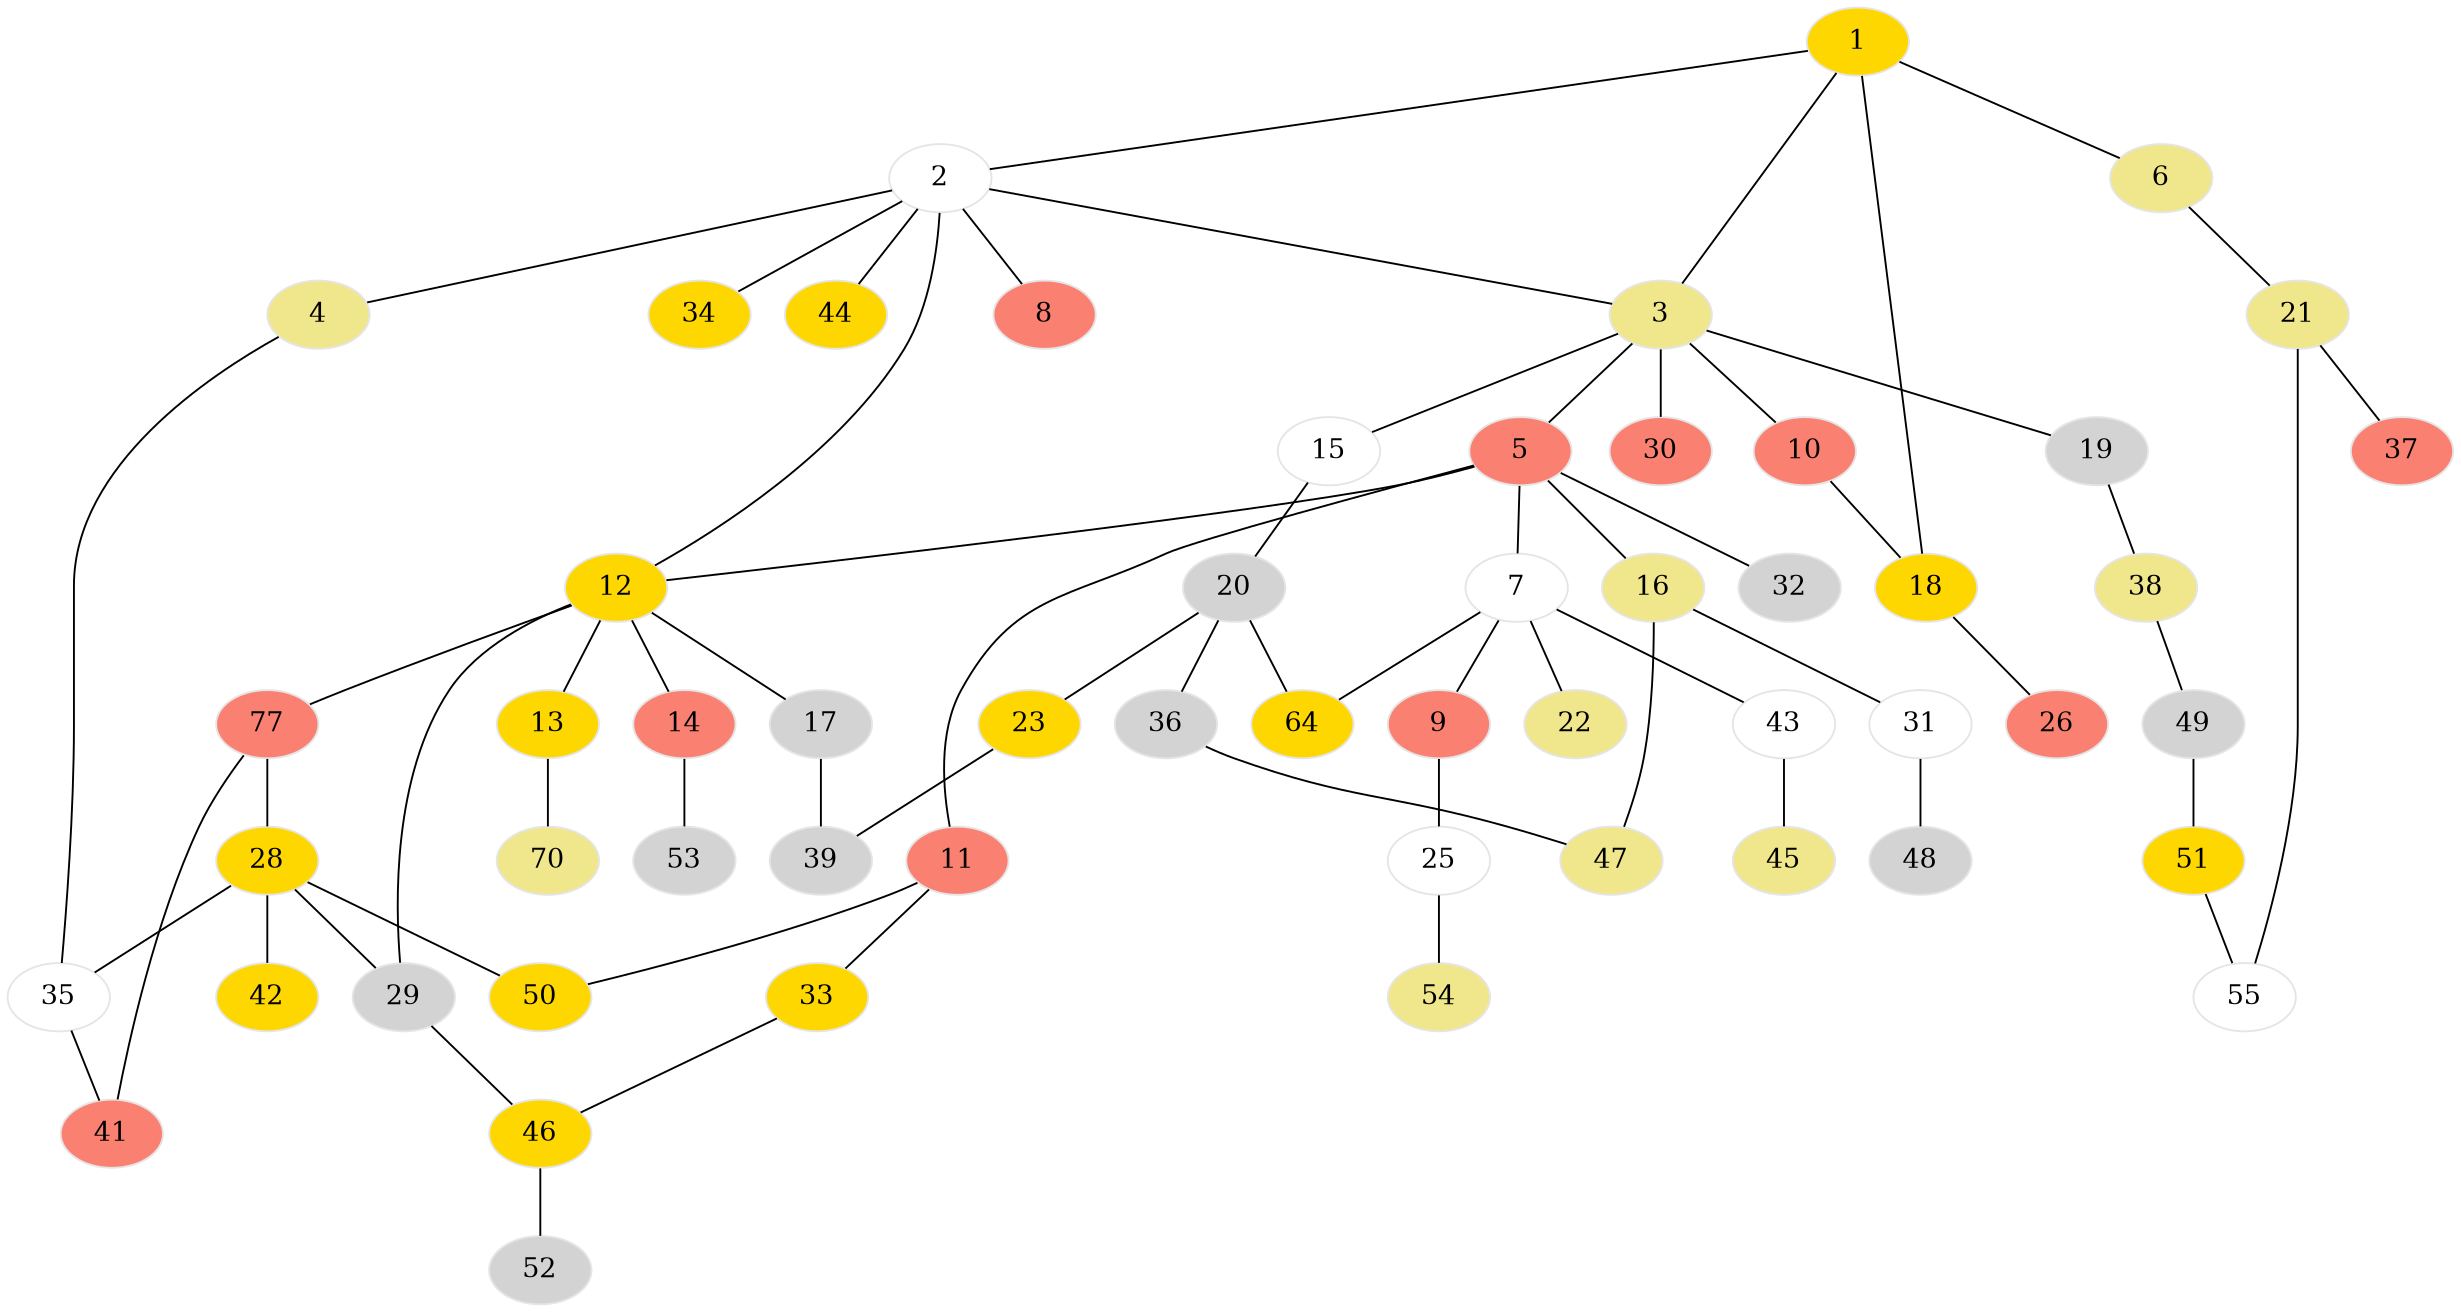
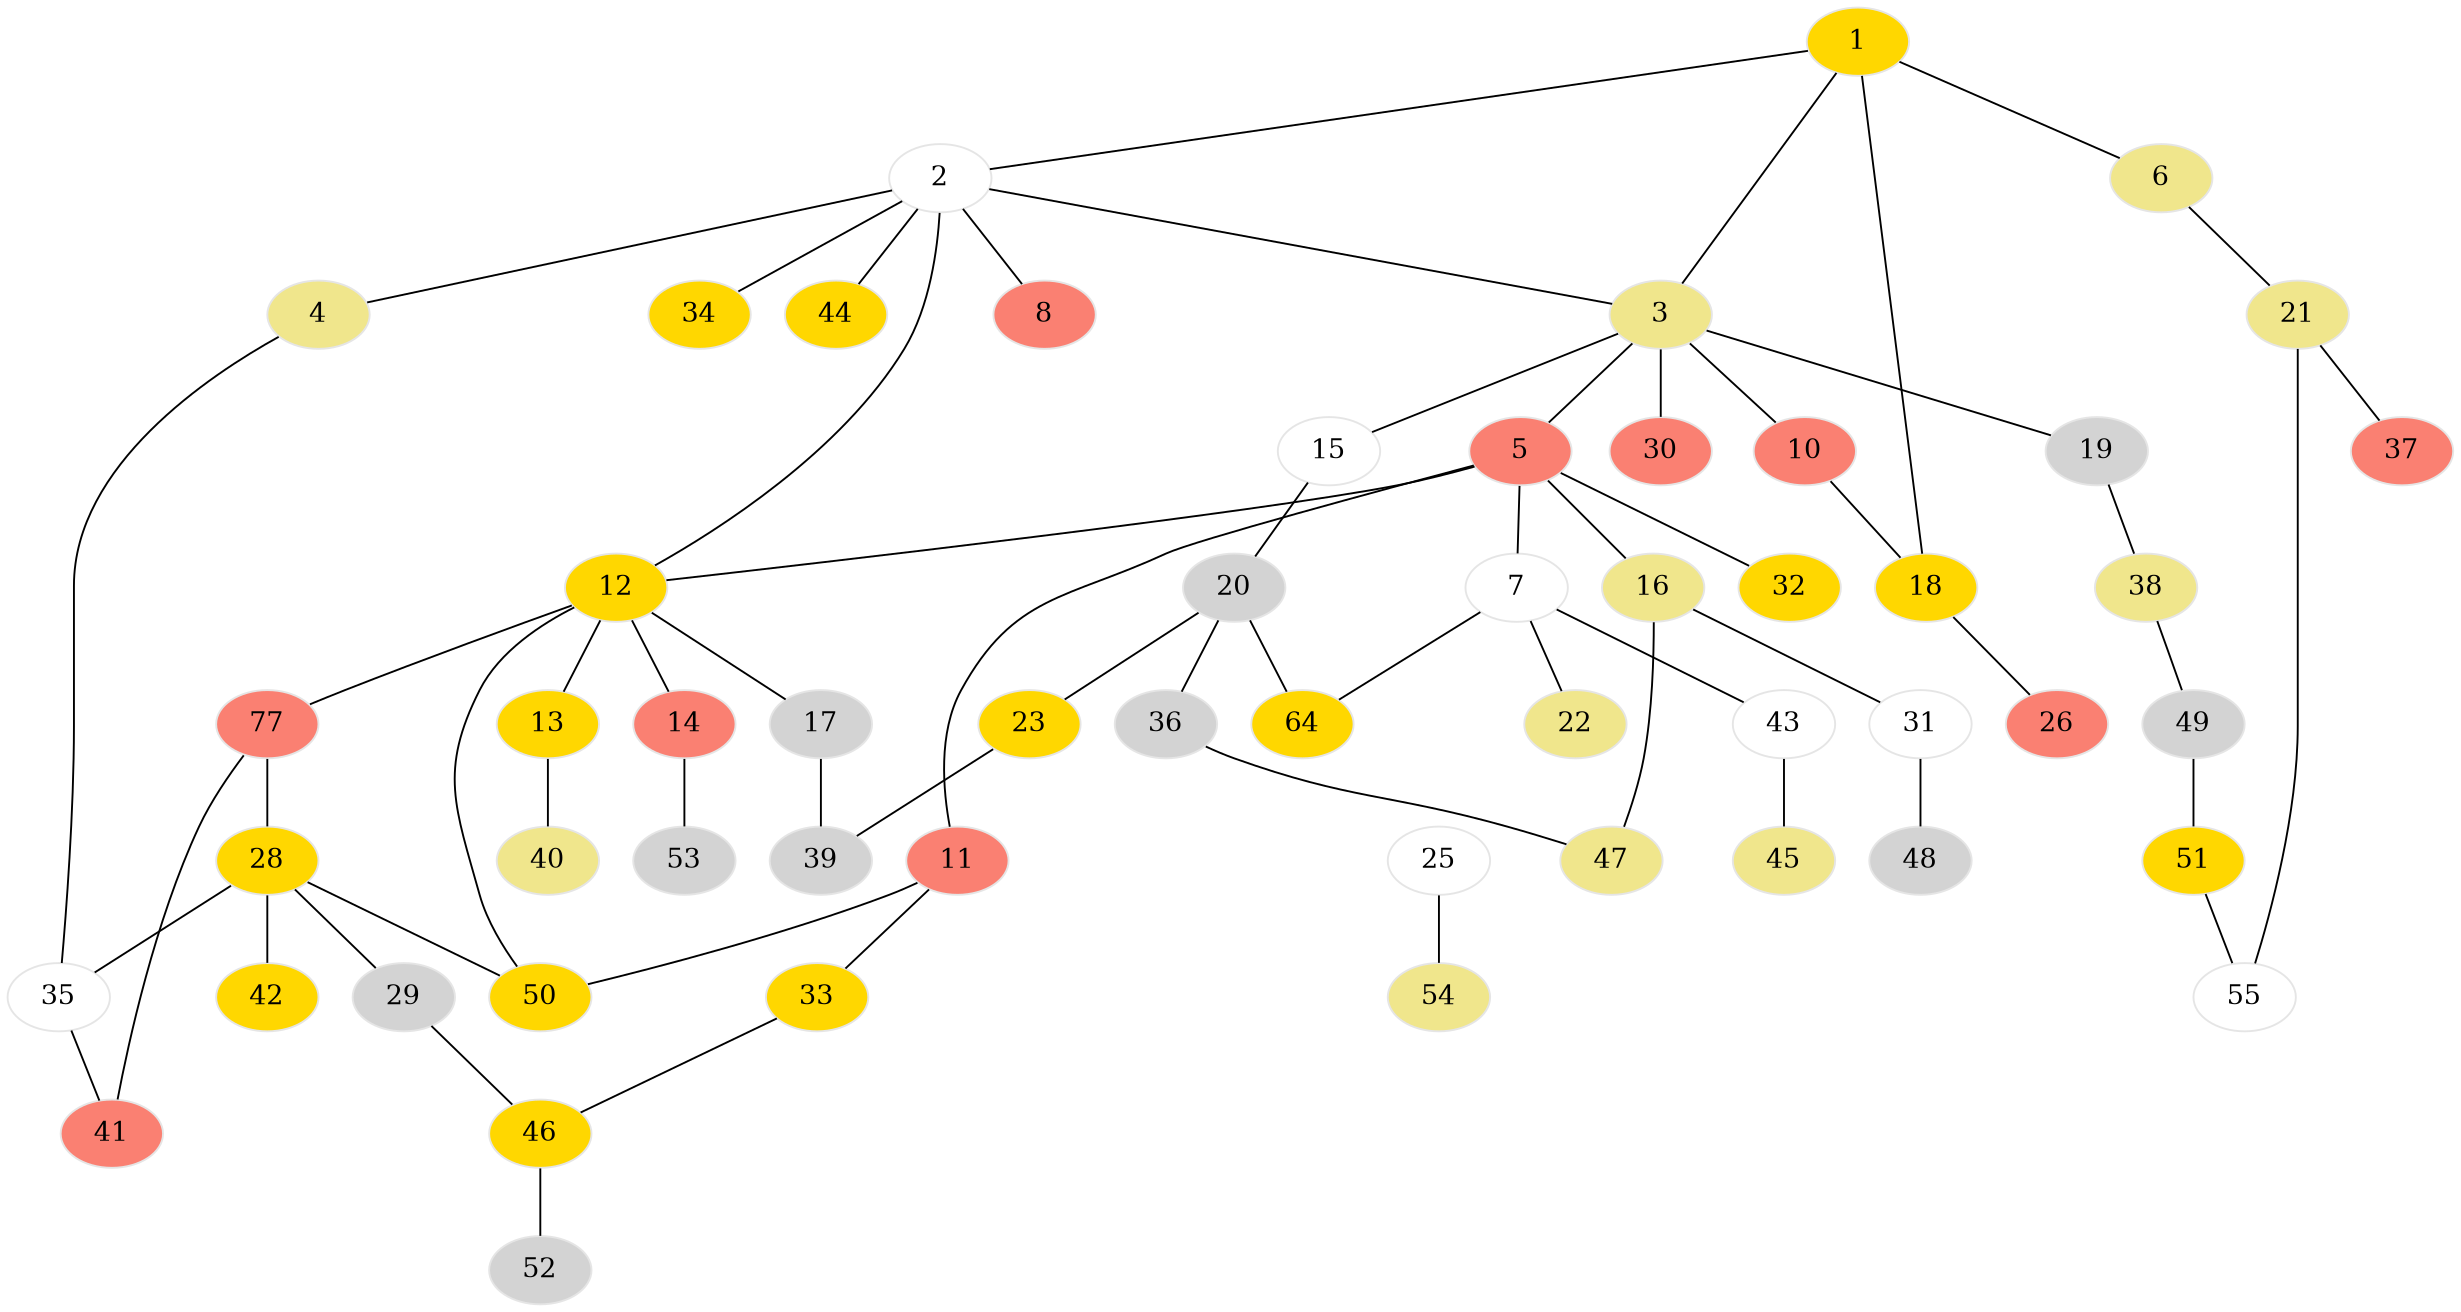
node "32": fillcolor lightgrey -> gold
node "9": removed
edge "12" -- "29": now "12" -- "50"
node "70": label "70" -> "40"
